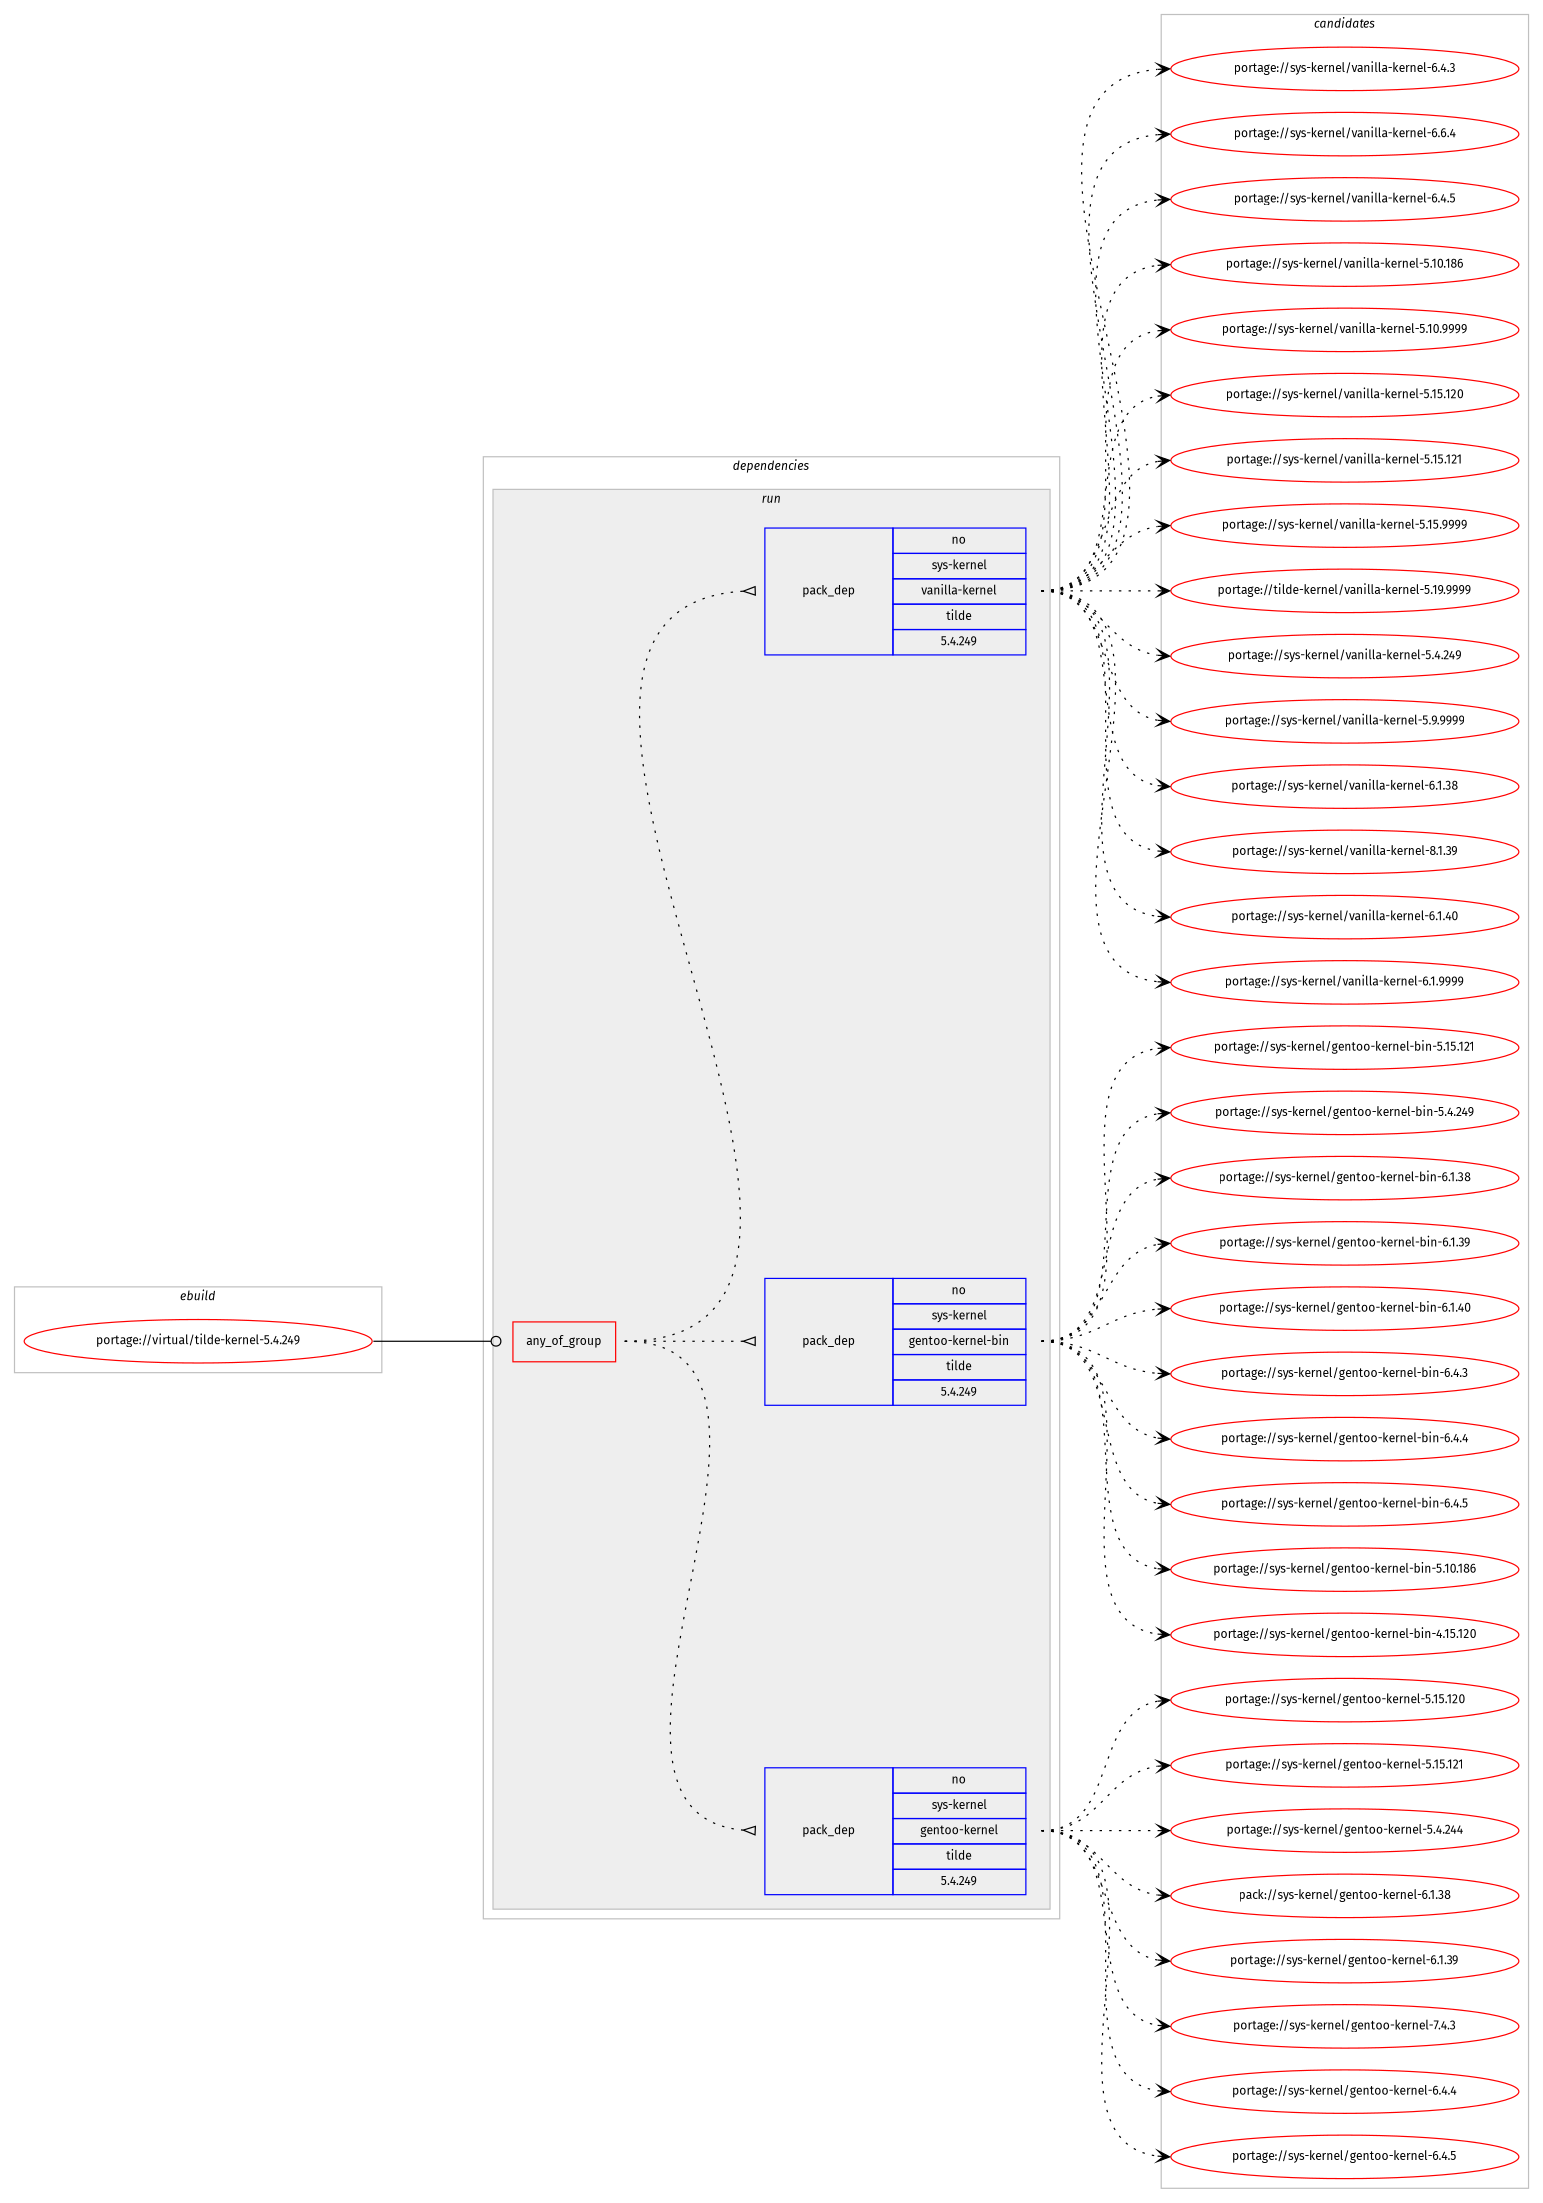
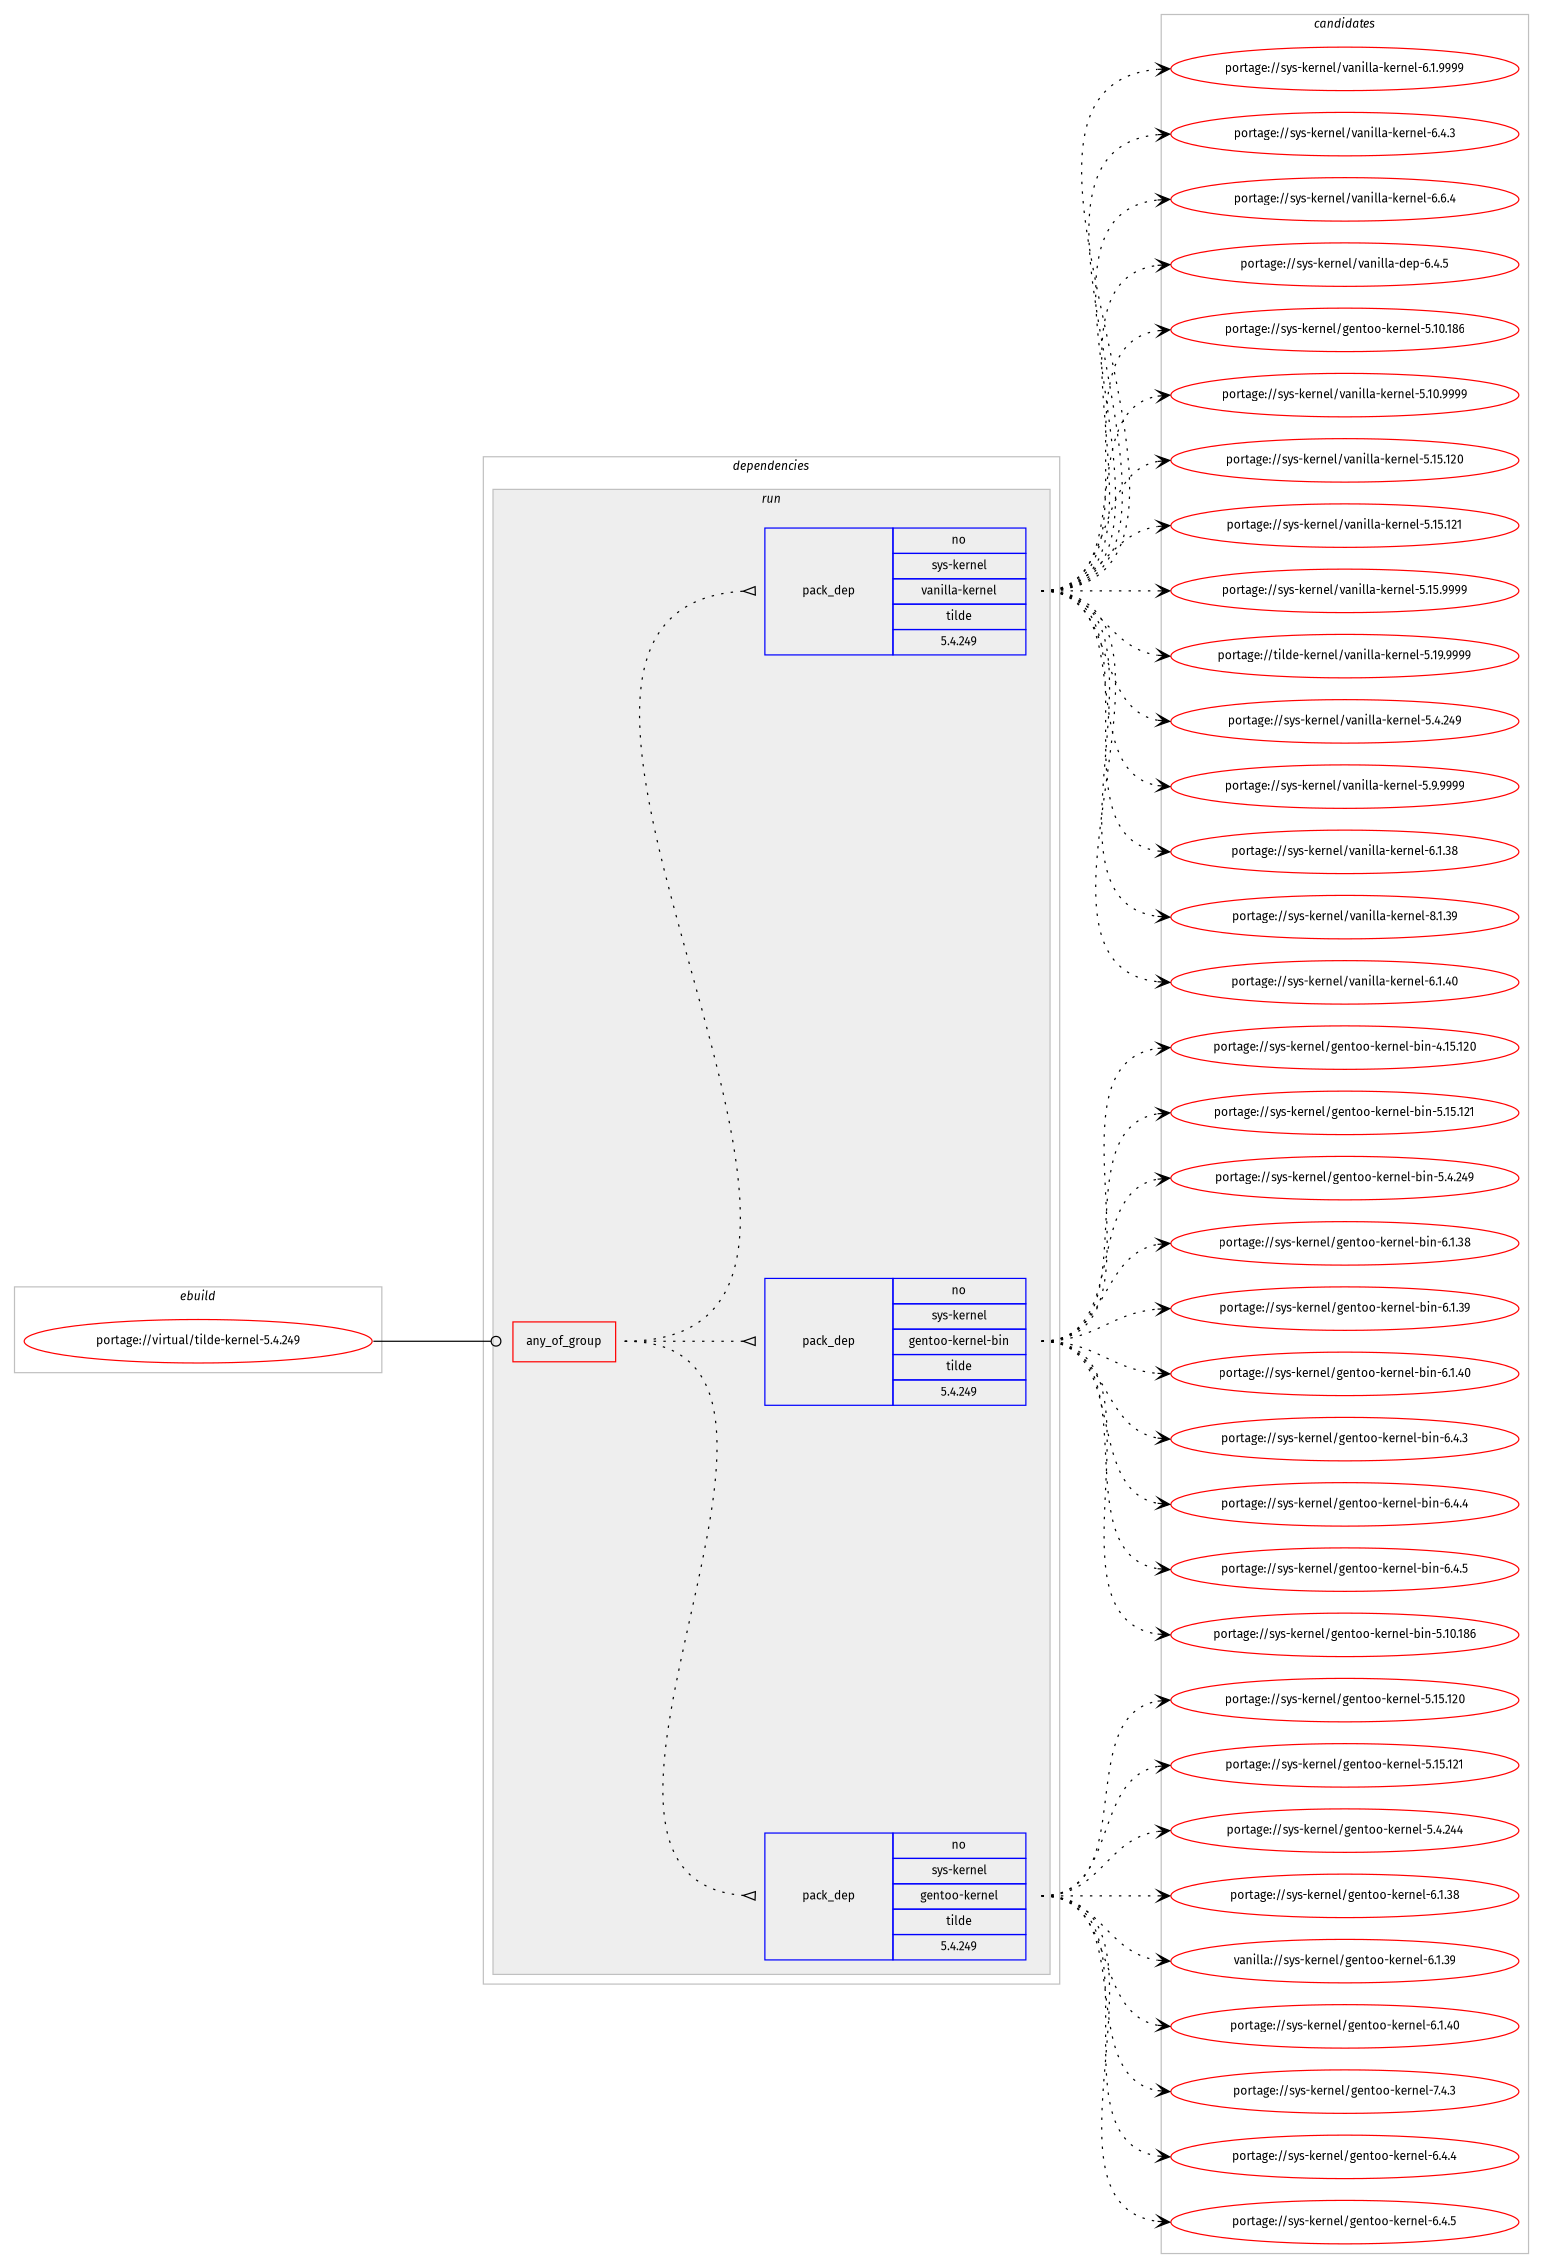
node "portage://sys-kernel/vanilla-kernel-6.4.5": label "portage://sys-kernel/vanilla-kernel-6.4.5" -> "portage://sys-kernel/vanilla-dep-6.4.5"
node "portage://sys-kernel/vanilla-kernel-5.10.186": label "portage://sys-kernel/vanilla-kernel-5.10.186" -> "portage://sys-kernel/gentoo-kernel-5.10.186"
node "pack://sys-kernel/gentoo-kernel-6.1.38": label "pack://sys-kernel/gentoo-kernel-6.1.38" -> "portage://sys-kernel/gentoo-kernel-6.1.38"
node "portage://sys-kernel/gentoo-kernel-6.1.39": label "portage://sys-kernel/gentoo-kernel-6.1.39" -> "vanilla://sys-kernel/gentoo-kernel-6.1.39"
node "portage://sys-kernel/gentoo-kernel-6.1.40": added
